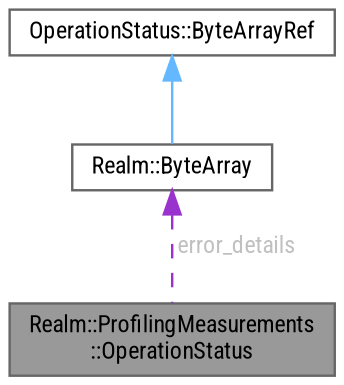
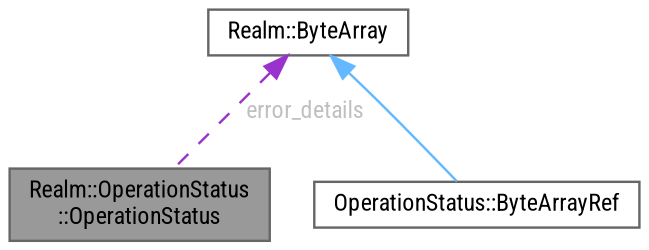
edge "Realm::ByteArray" -> "OperationStatus::ByteArrayRef": reversed
node "Realm::ProfilingMeasurements ::OperationStatus": label "Realm::ProfilingMeasurements ::OperationStatus" -> "Realm::OperationStatus ::OperationStatus"
